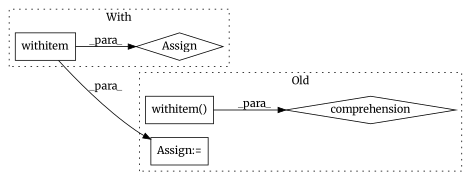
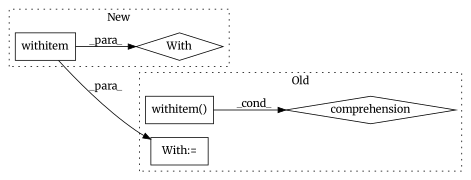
cluster "With": label "With" -> "New"
node "Assign": label "Assign" -> "With"
edge "withitem()" -> "comprehension": label "_para_" -> "_cond_"
node "Assign:=": label "Assign:=" -> "With:="
